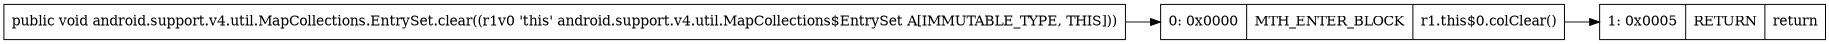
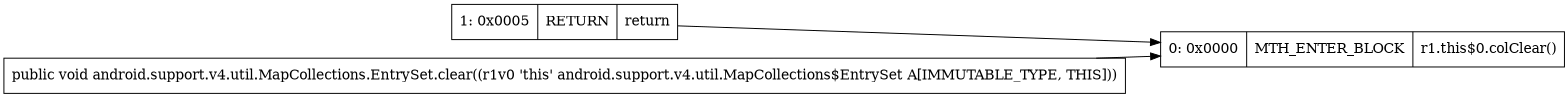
edge "0: 0x0000" -> "1: 0x0005": reversed
